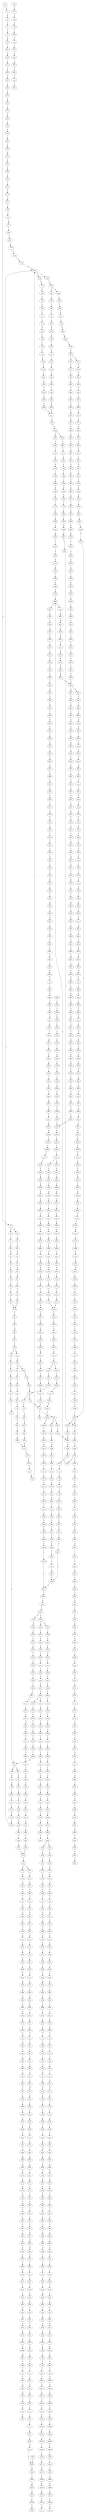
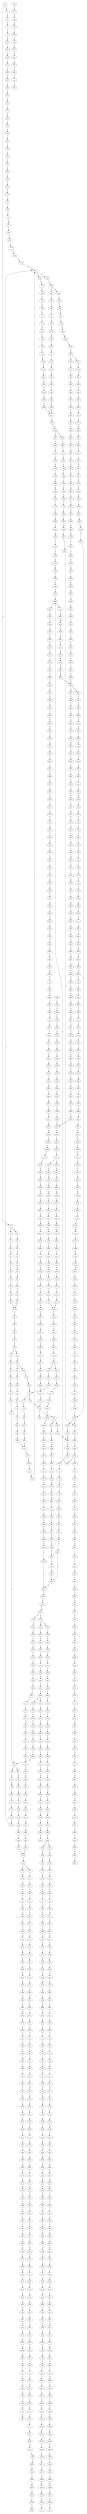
edge "S794" -> "S810": now "S794" -> "S802"
